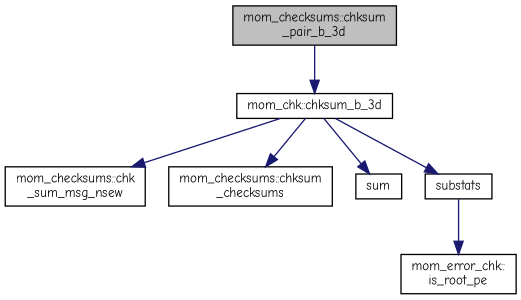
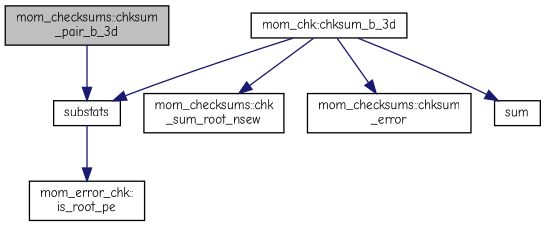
edge "mom_checksums::chksum _pair_b_3d" -> "mom_chk::chksum_b_3d": now "mom_checksums::chksum _pair_b_3d" -> "substats"
node "mom_checksums::chk _sum_msg_nsew": label "mom_checksums::chk _sum_msg_nsew" -> "mom_checksums::chk _sum_root_nsew"
node "mom_checksums::chksum _checksums": label "mom_checksums::chksum _checksums" -> "mom_checksums::chksum _error"
